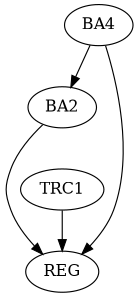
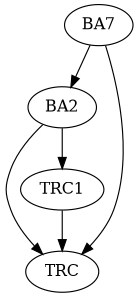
node "BA4": label "BA4" -> "BA7"
edge "BA2" -> "TRC1": added
node "REG": label "REG" -> "TRC"
